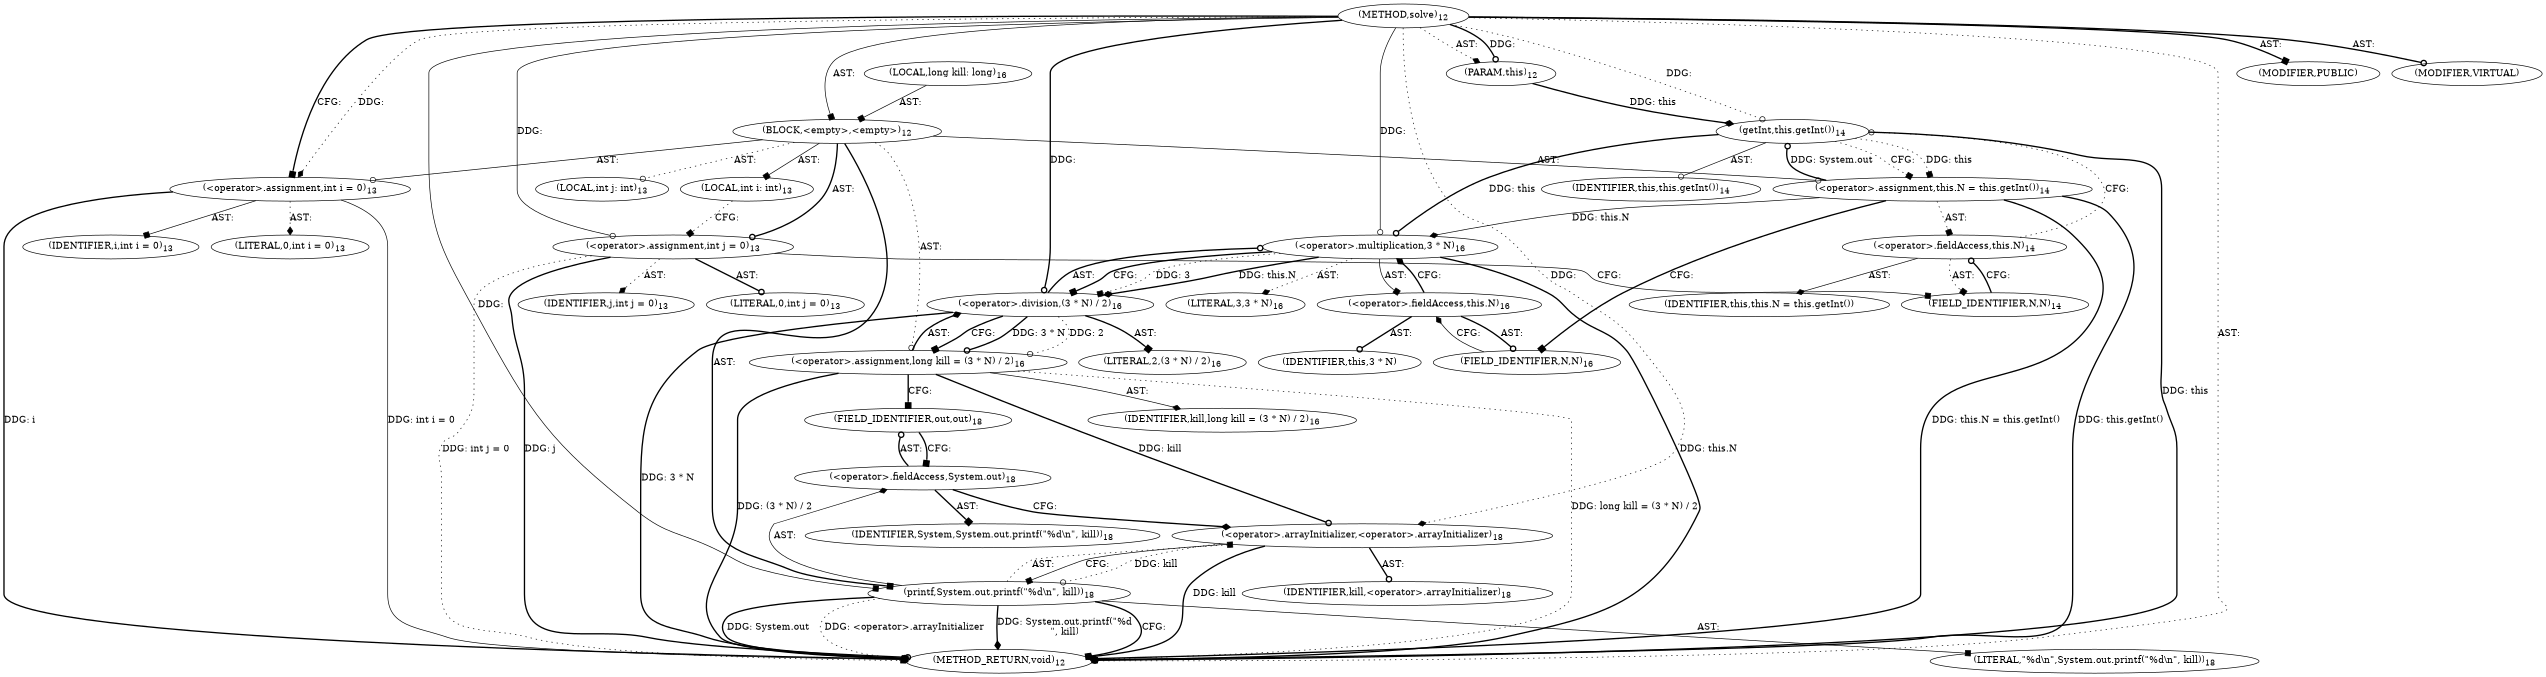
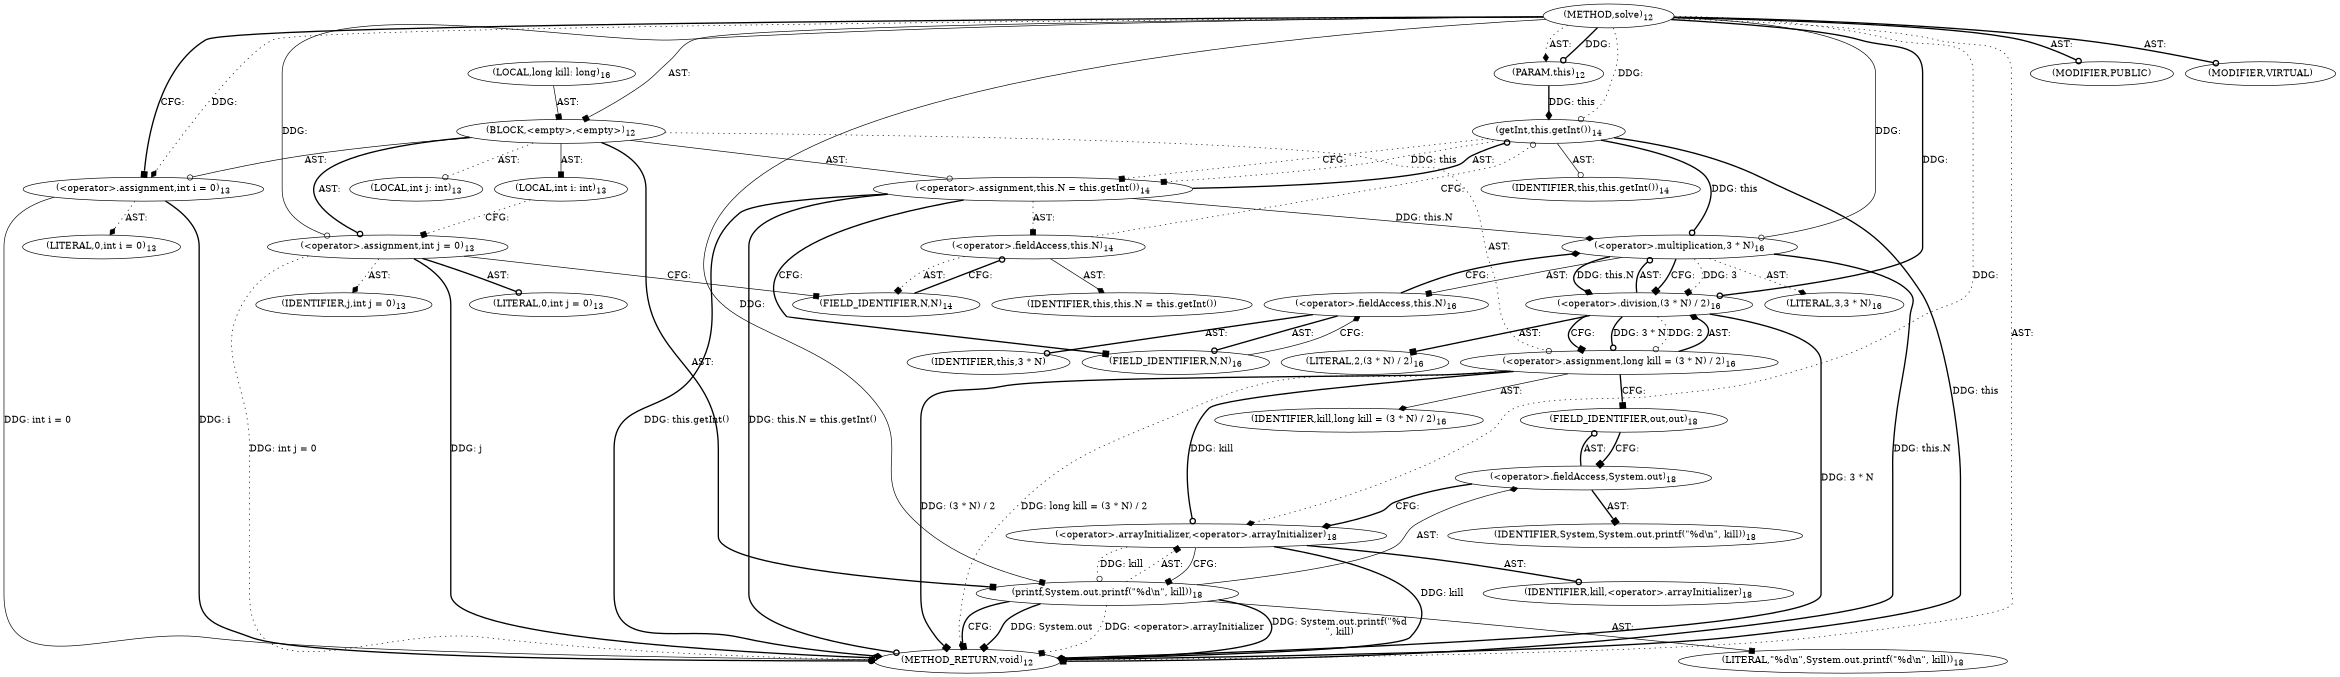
edge "(METHOD,solve)" -> "(MODIFIER,PUBLIC)": arrowhead box -> odot
edge "(<operator>.assignment,this.N = this.getInt())" -> "(getInt,this.getInt())": label "DDG: System.out" -> "AST: "
node "(IDENTIFIER,i,int i = 0)": removed
